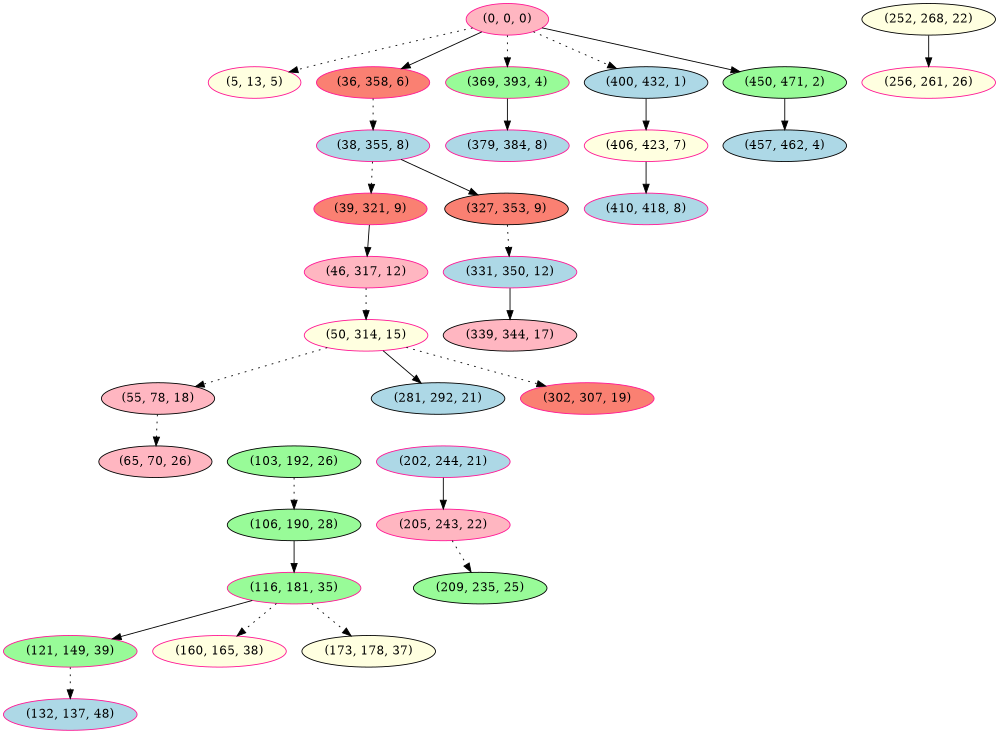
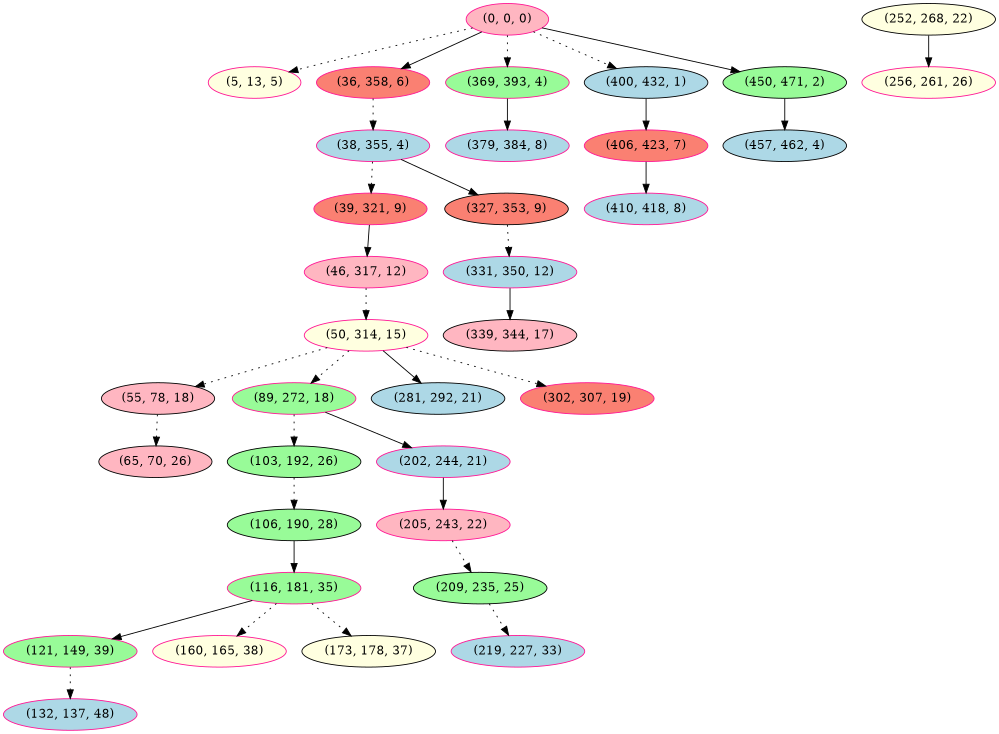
node "(38, 355, 8)": label "(38, 355, 8)" -> "(38, 355, 4)"
node "(406, 423, 7)": fillcolor lightyellow -> salmon
node "(89, 272, 18)": added
node "(219, 227, 33)": added
